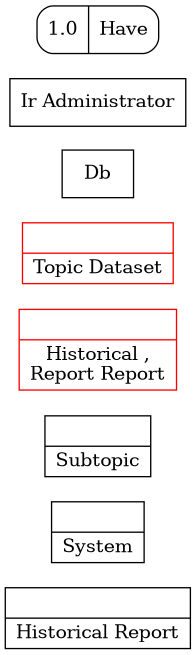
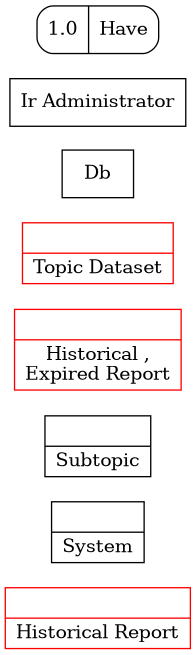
node "Historical ,": text "Report Report" -> "Expired Report"
node "Historical Report": color black -> red
